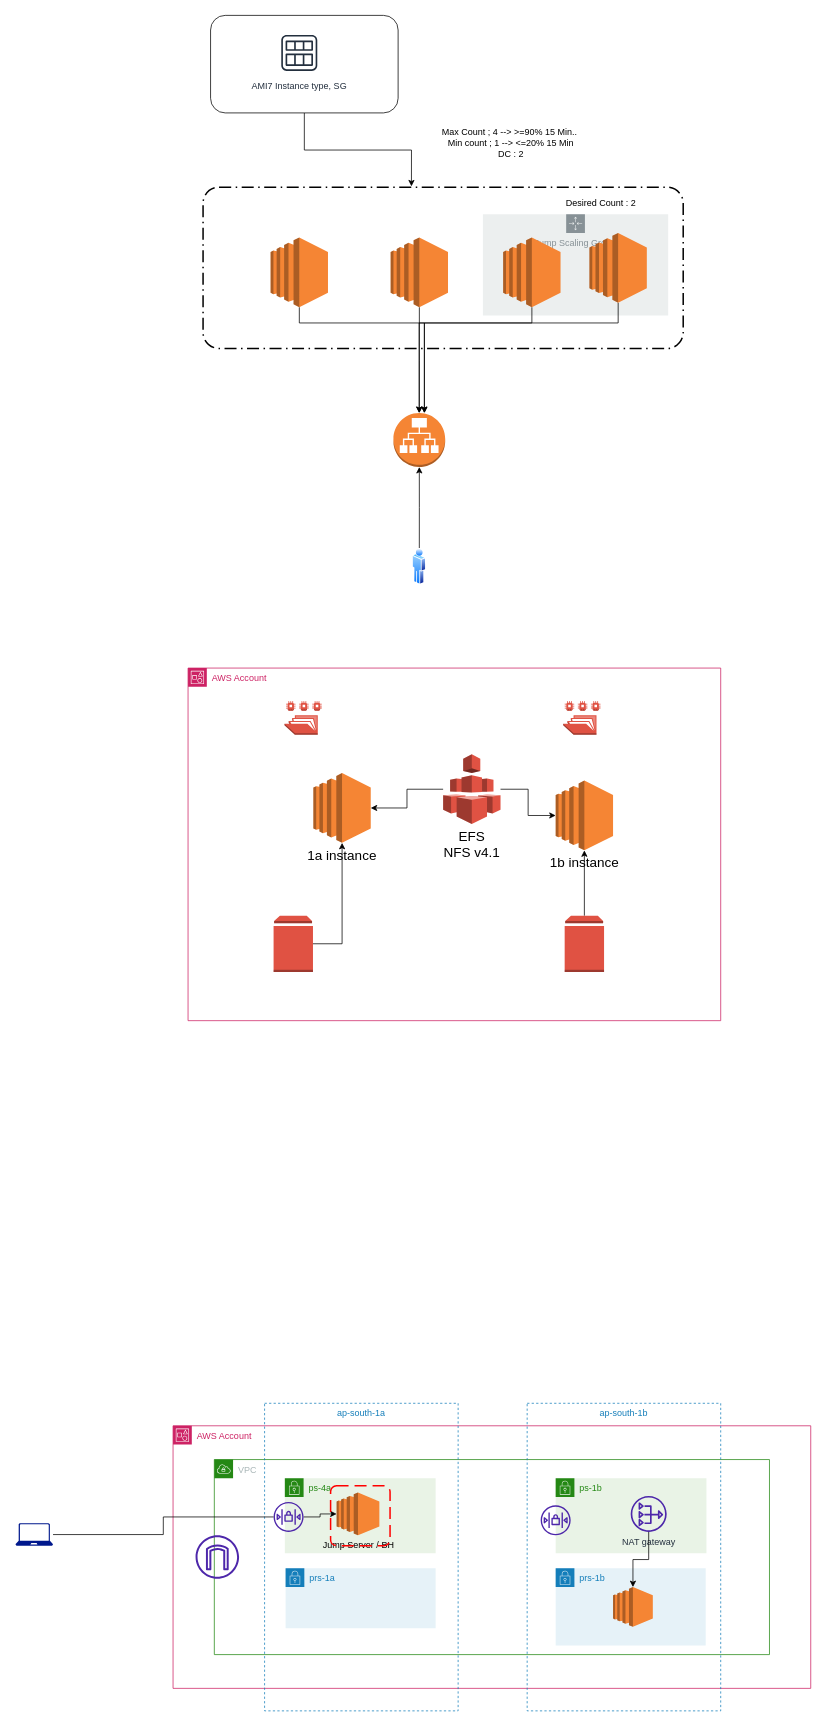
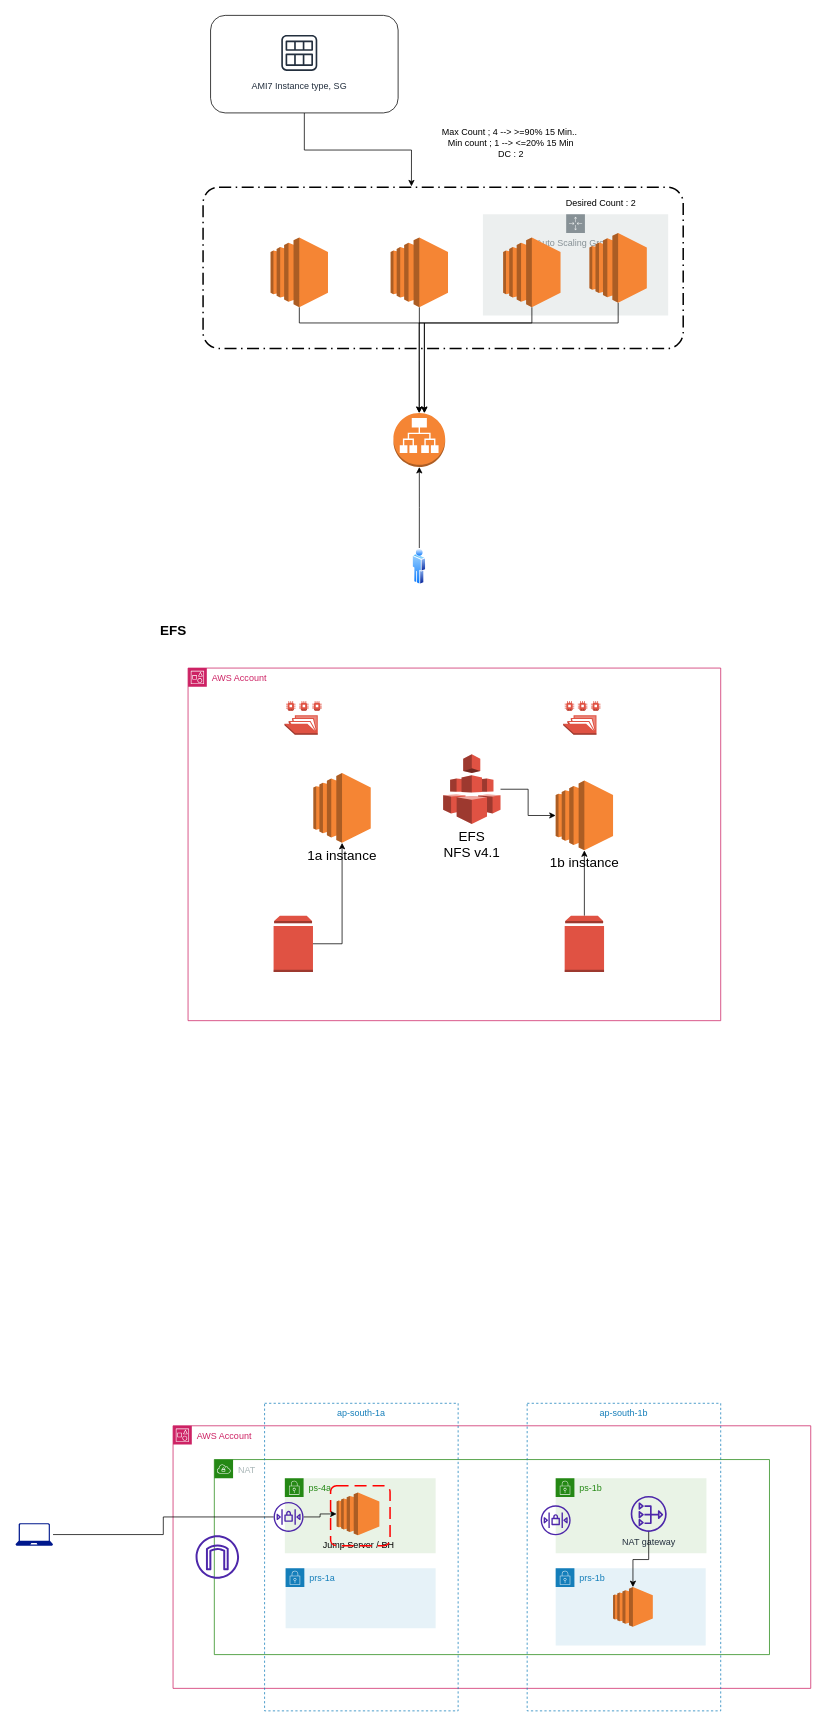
node "Jump Scaling Group": label "Jump Scaling Group" -> "Auto Scaling Group"
node "EFS": added
edge "EFS NFS v4.1" -> "1a instance": removed
node "VPC": label "VPC" -> "NAT"
